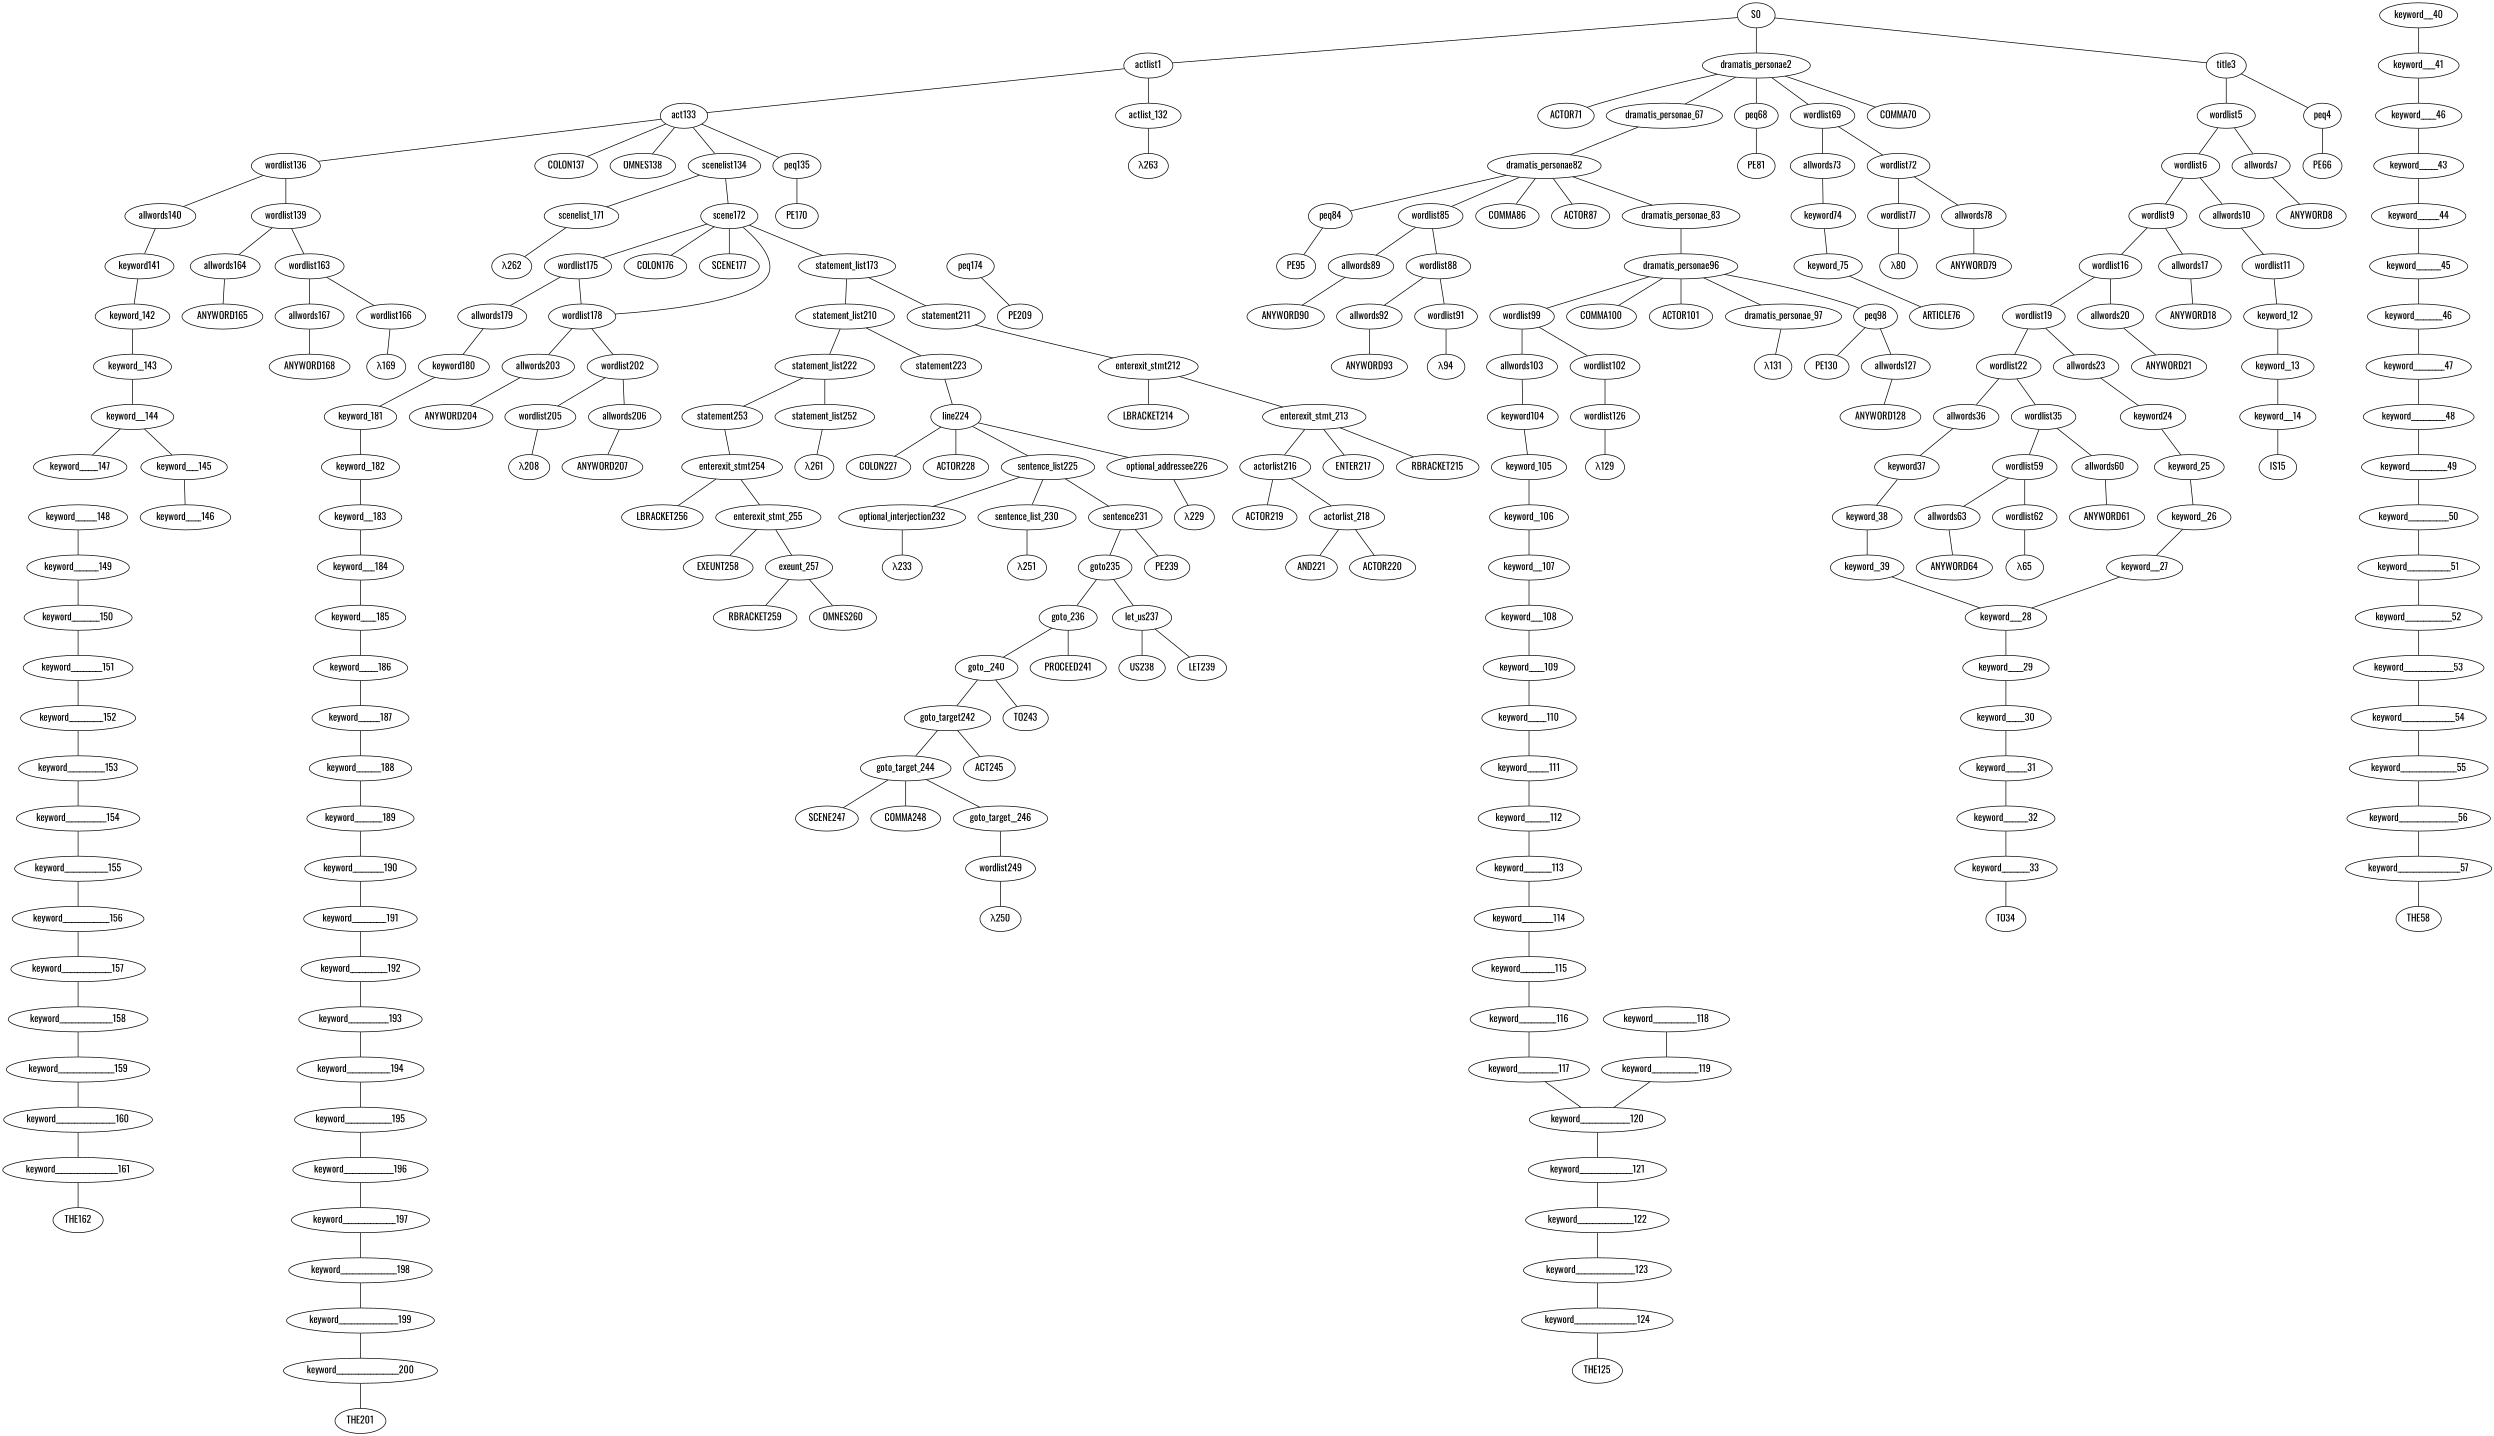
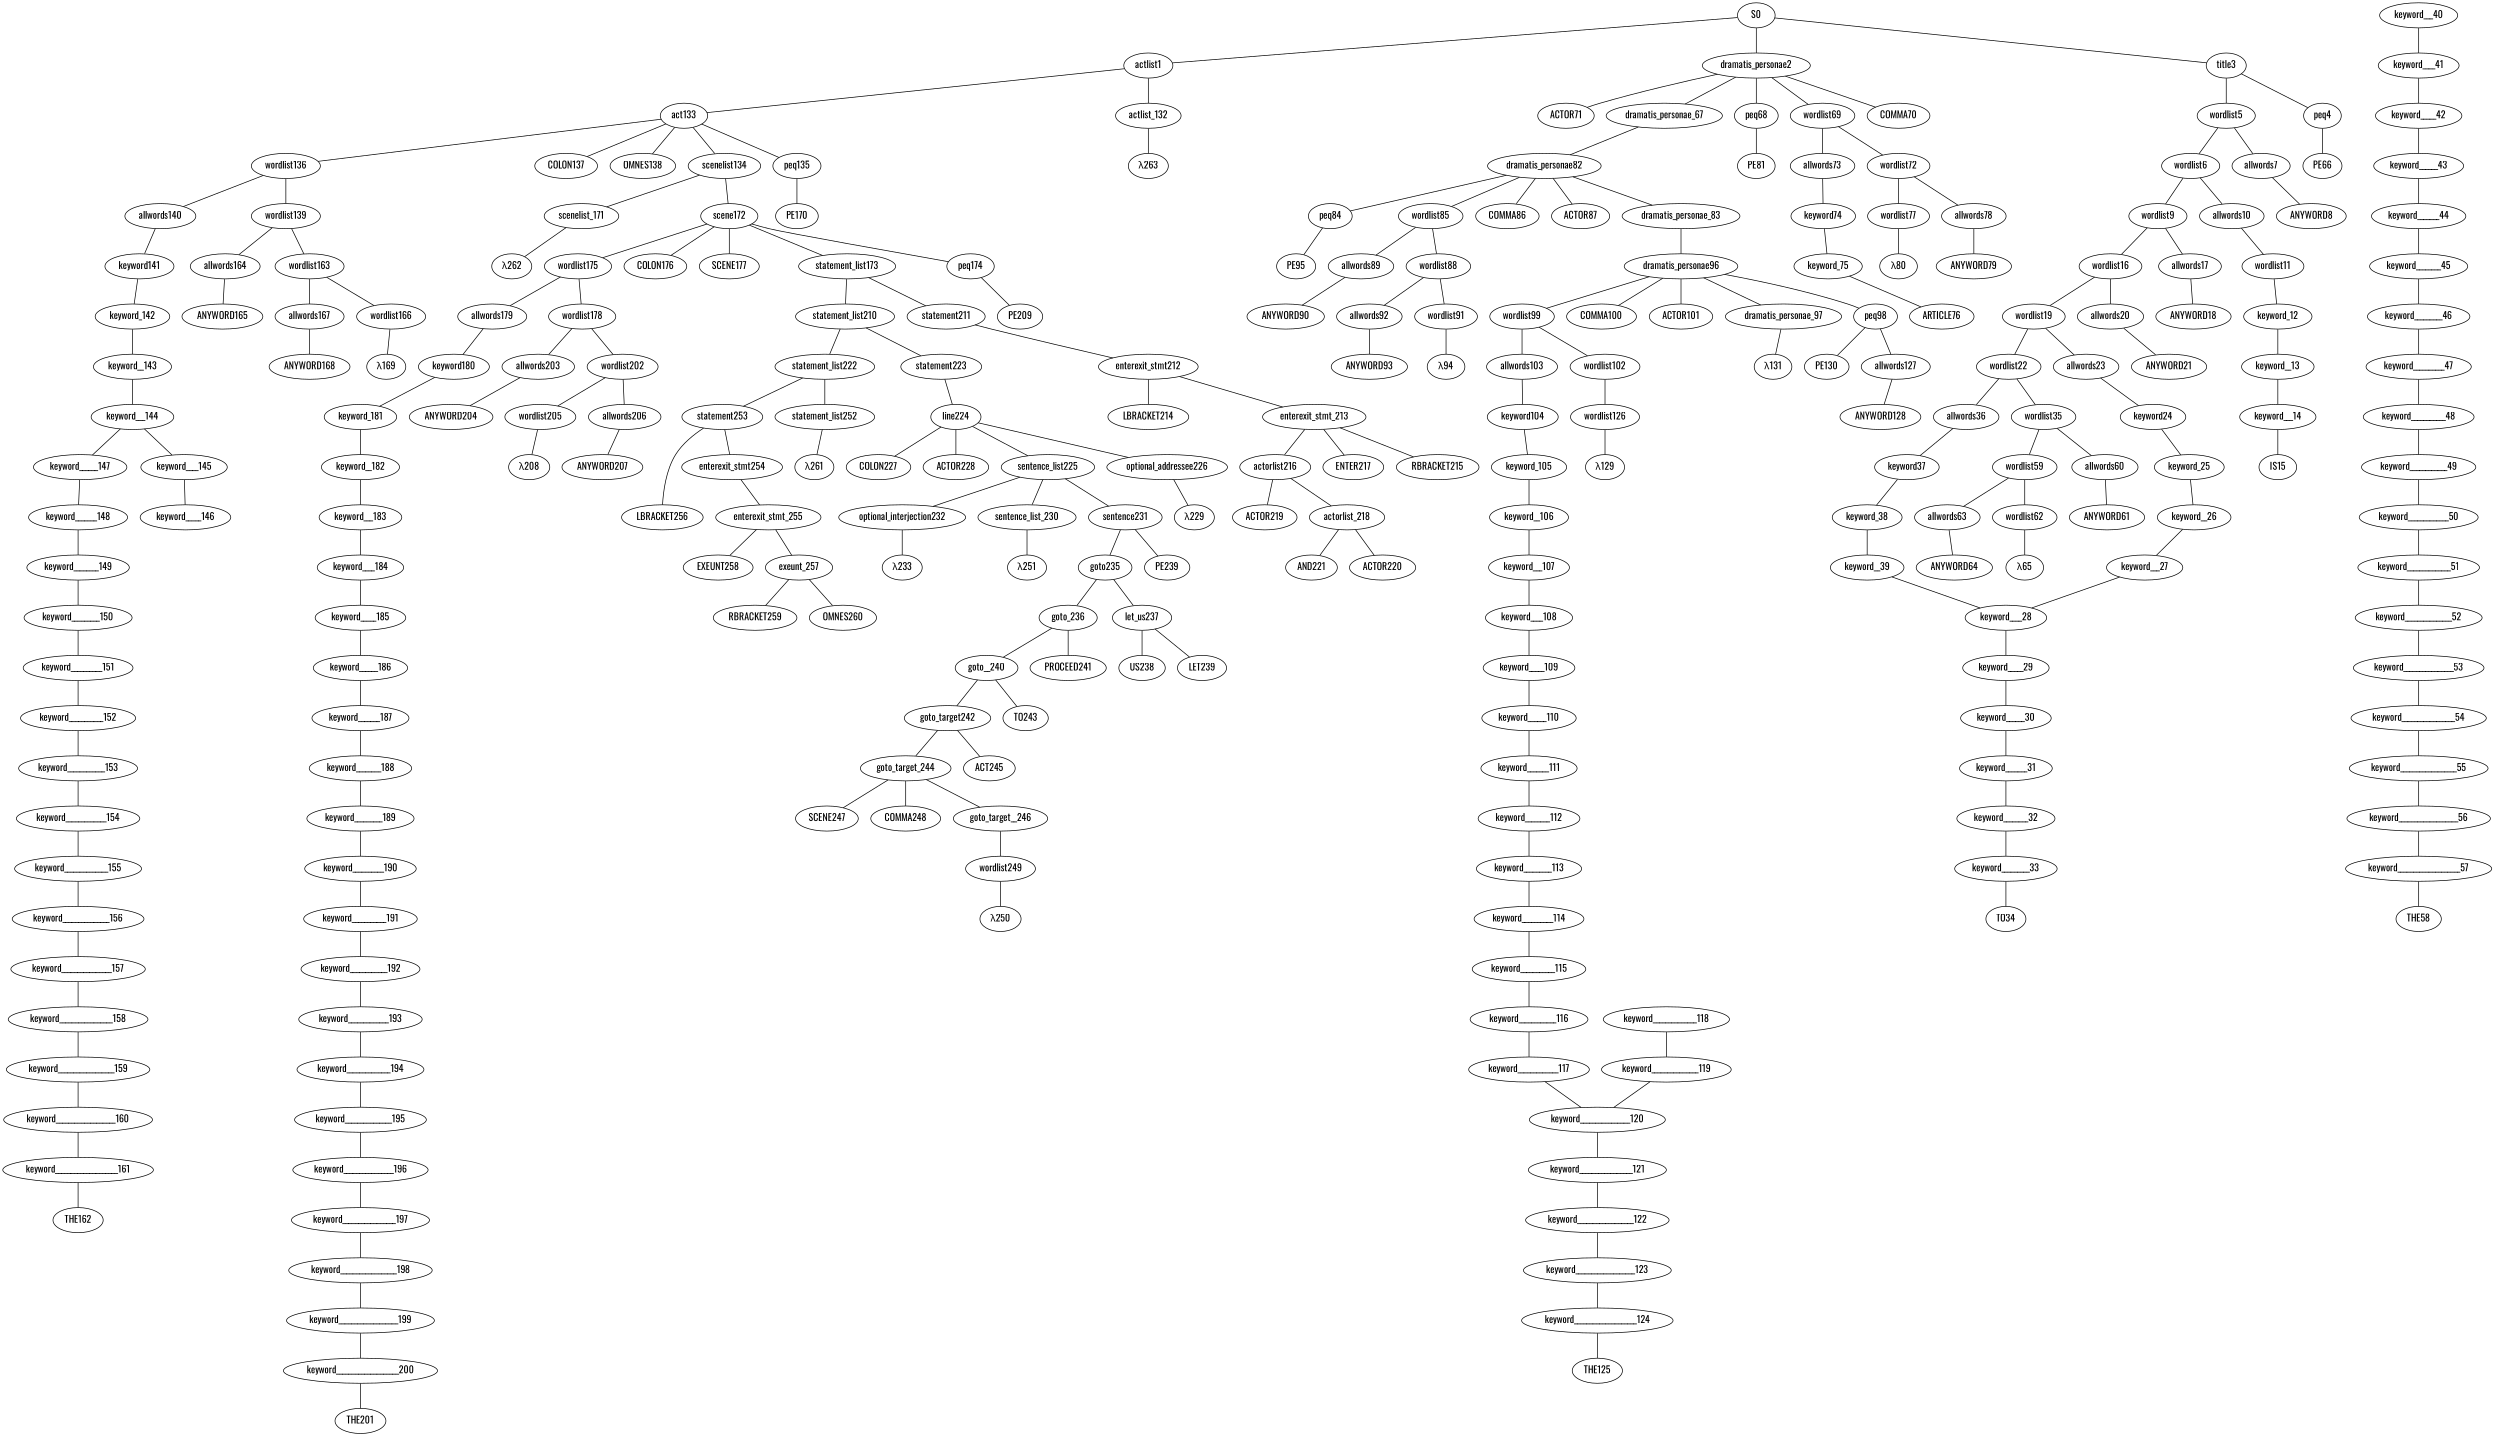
node "keyword_____46": label "keyword_____46" -> "keyword_____42"
edge "scene172" -- "wordlist178": now "scene172" -- "peq174"
edge "keyword______147" -- "keyword_______148": added
edge "enterexit_stmt254" -- "LBRACKET256": now "statement253" -- "LBRACKET256"
